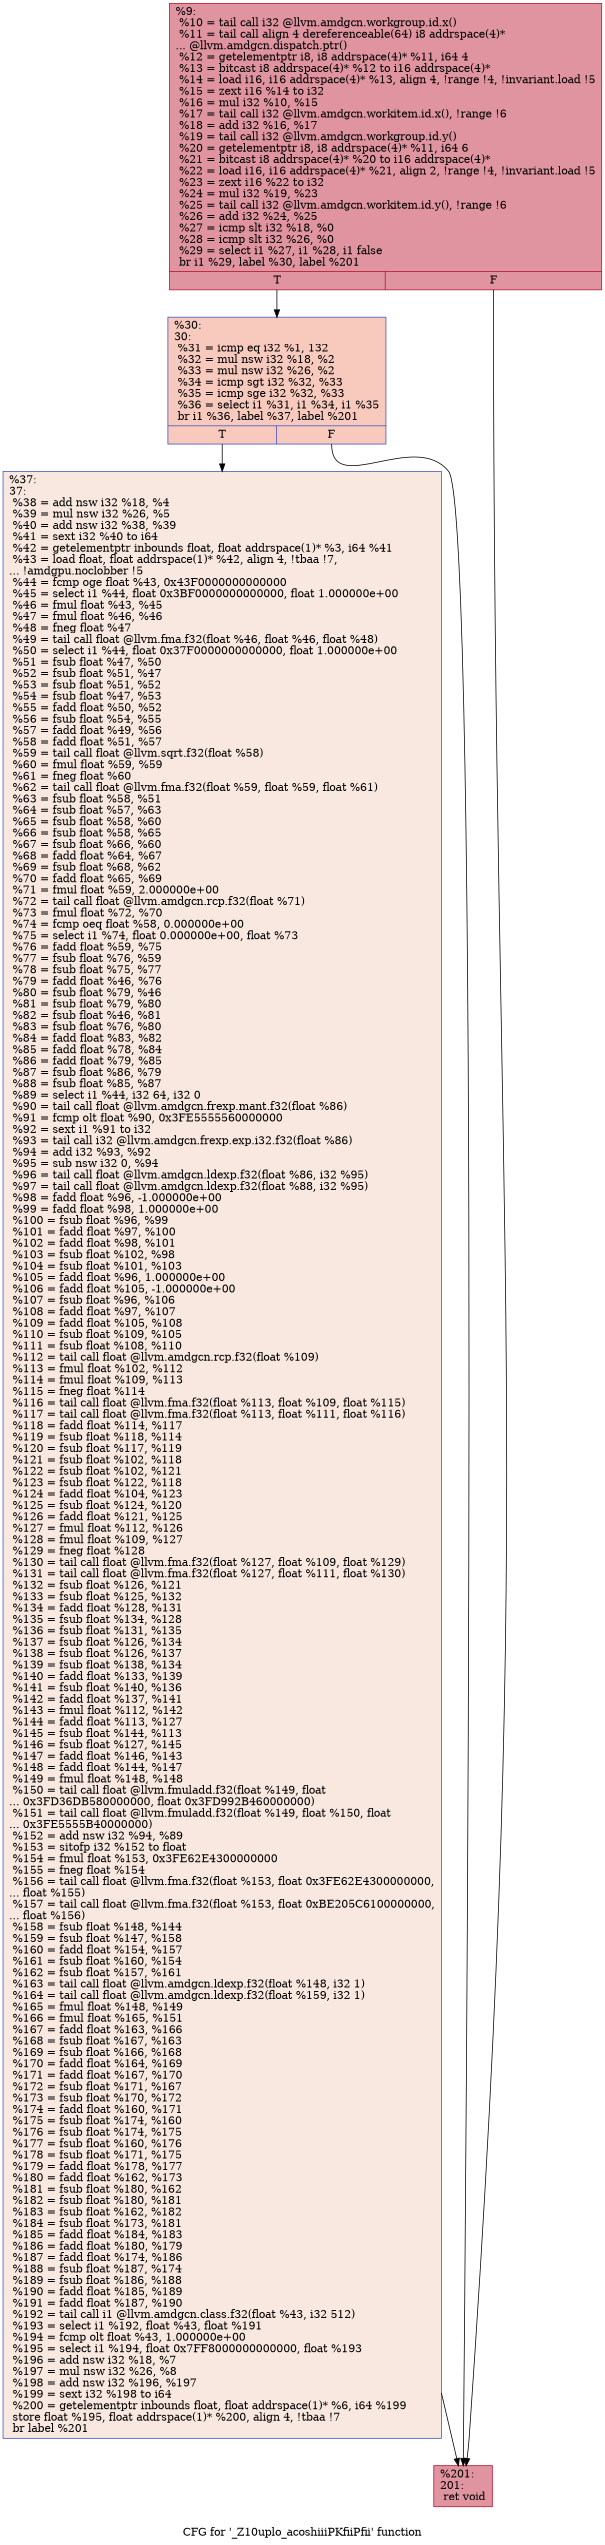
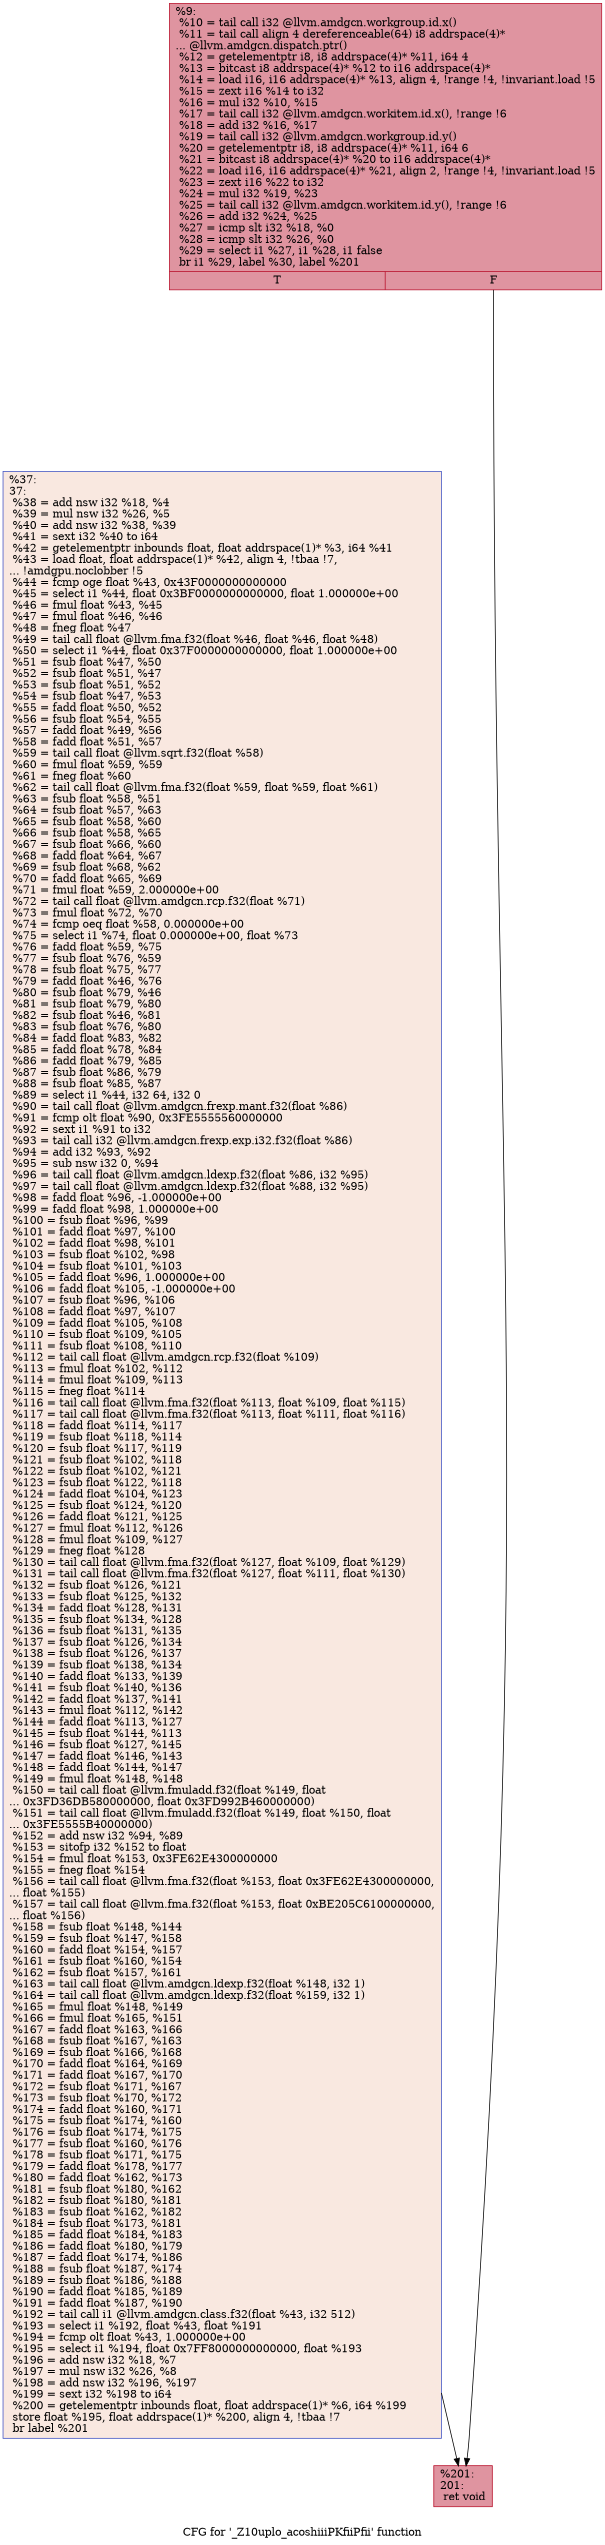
node "%30:": removed
